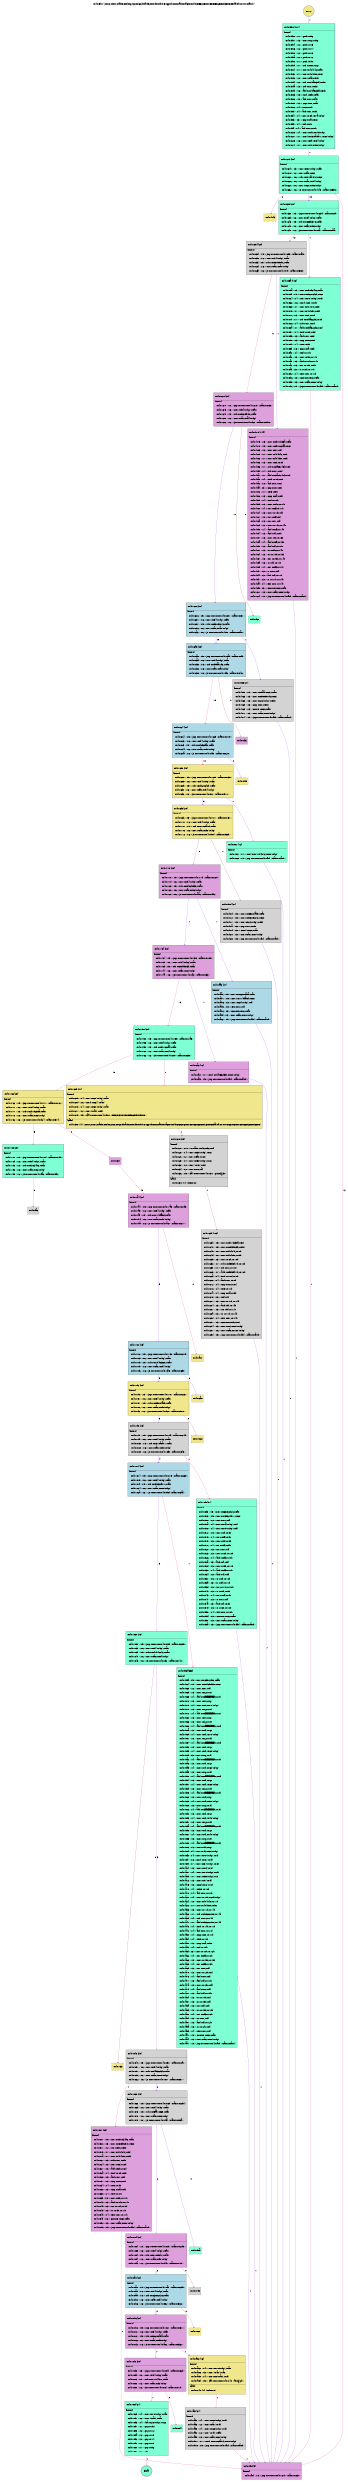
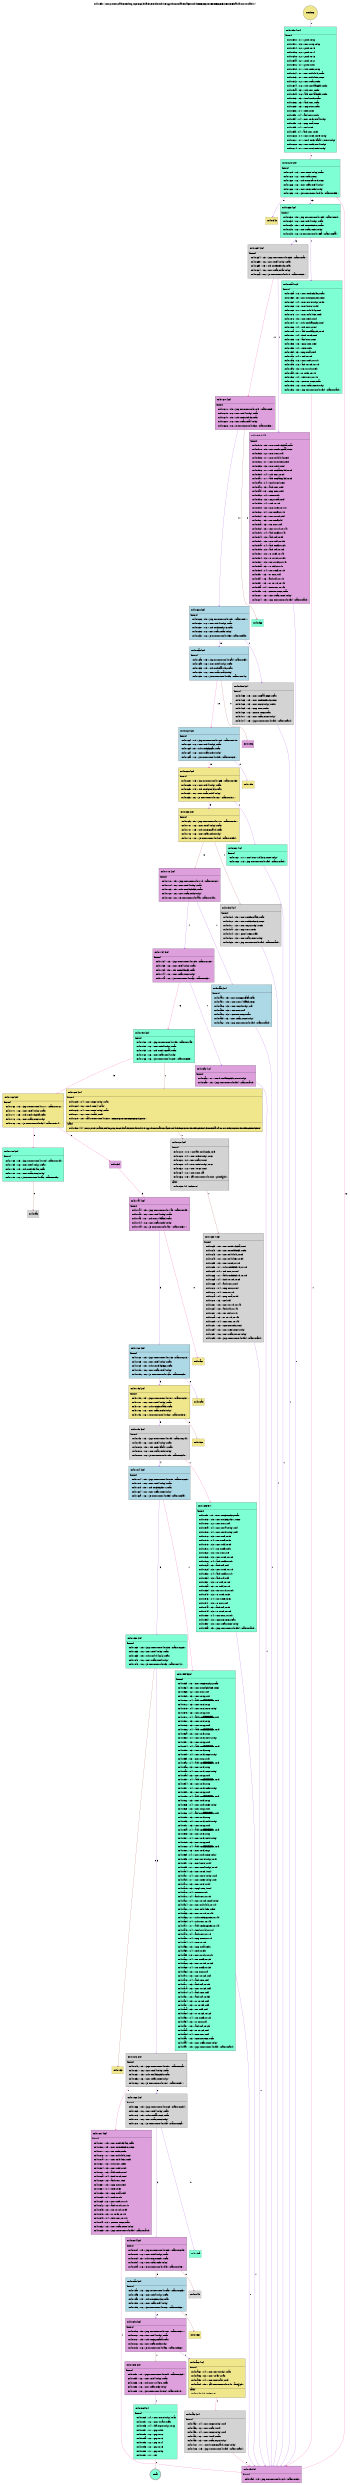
node "Entry": label "Entry" -> "Desktop"
node "0x4018f4": removed
